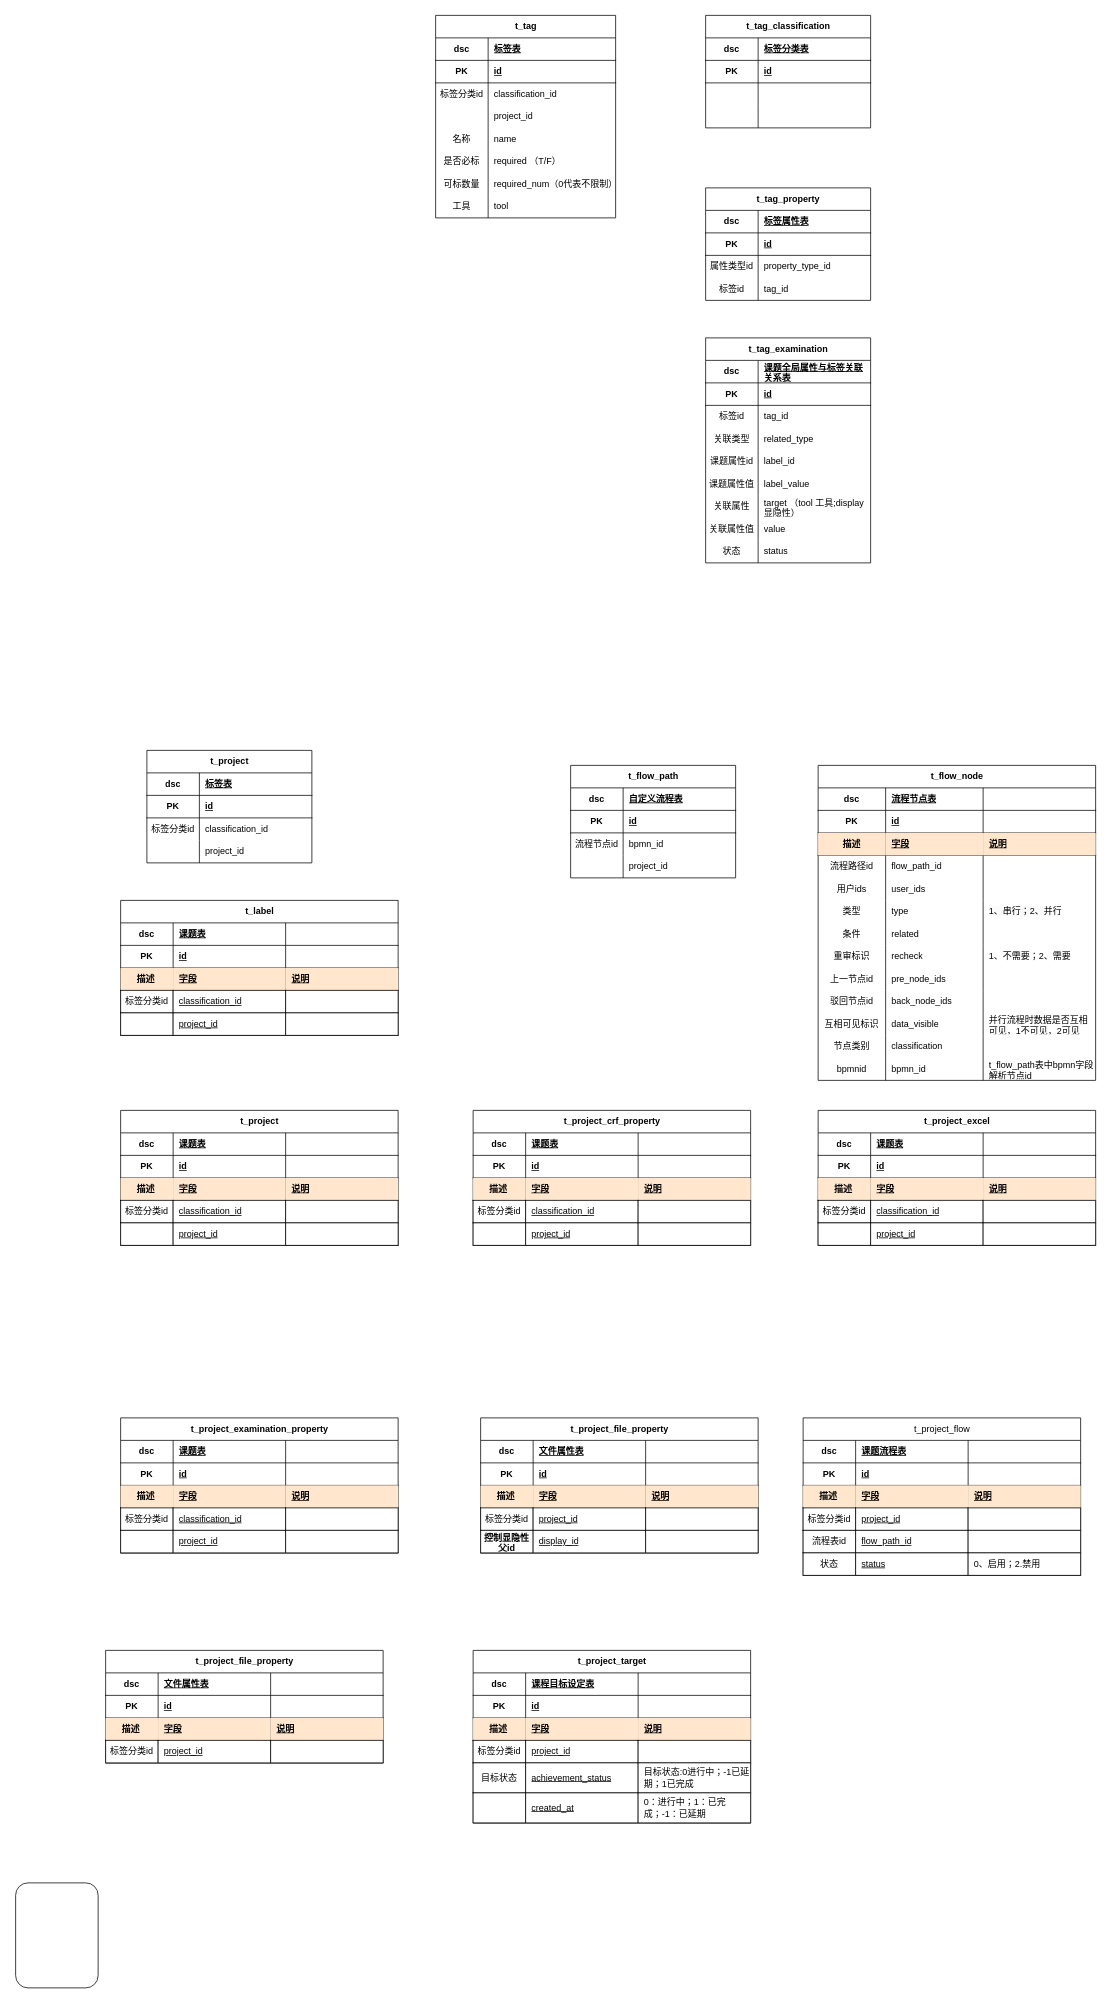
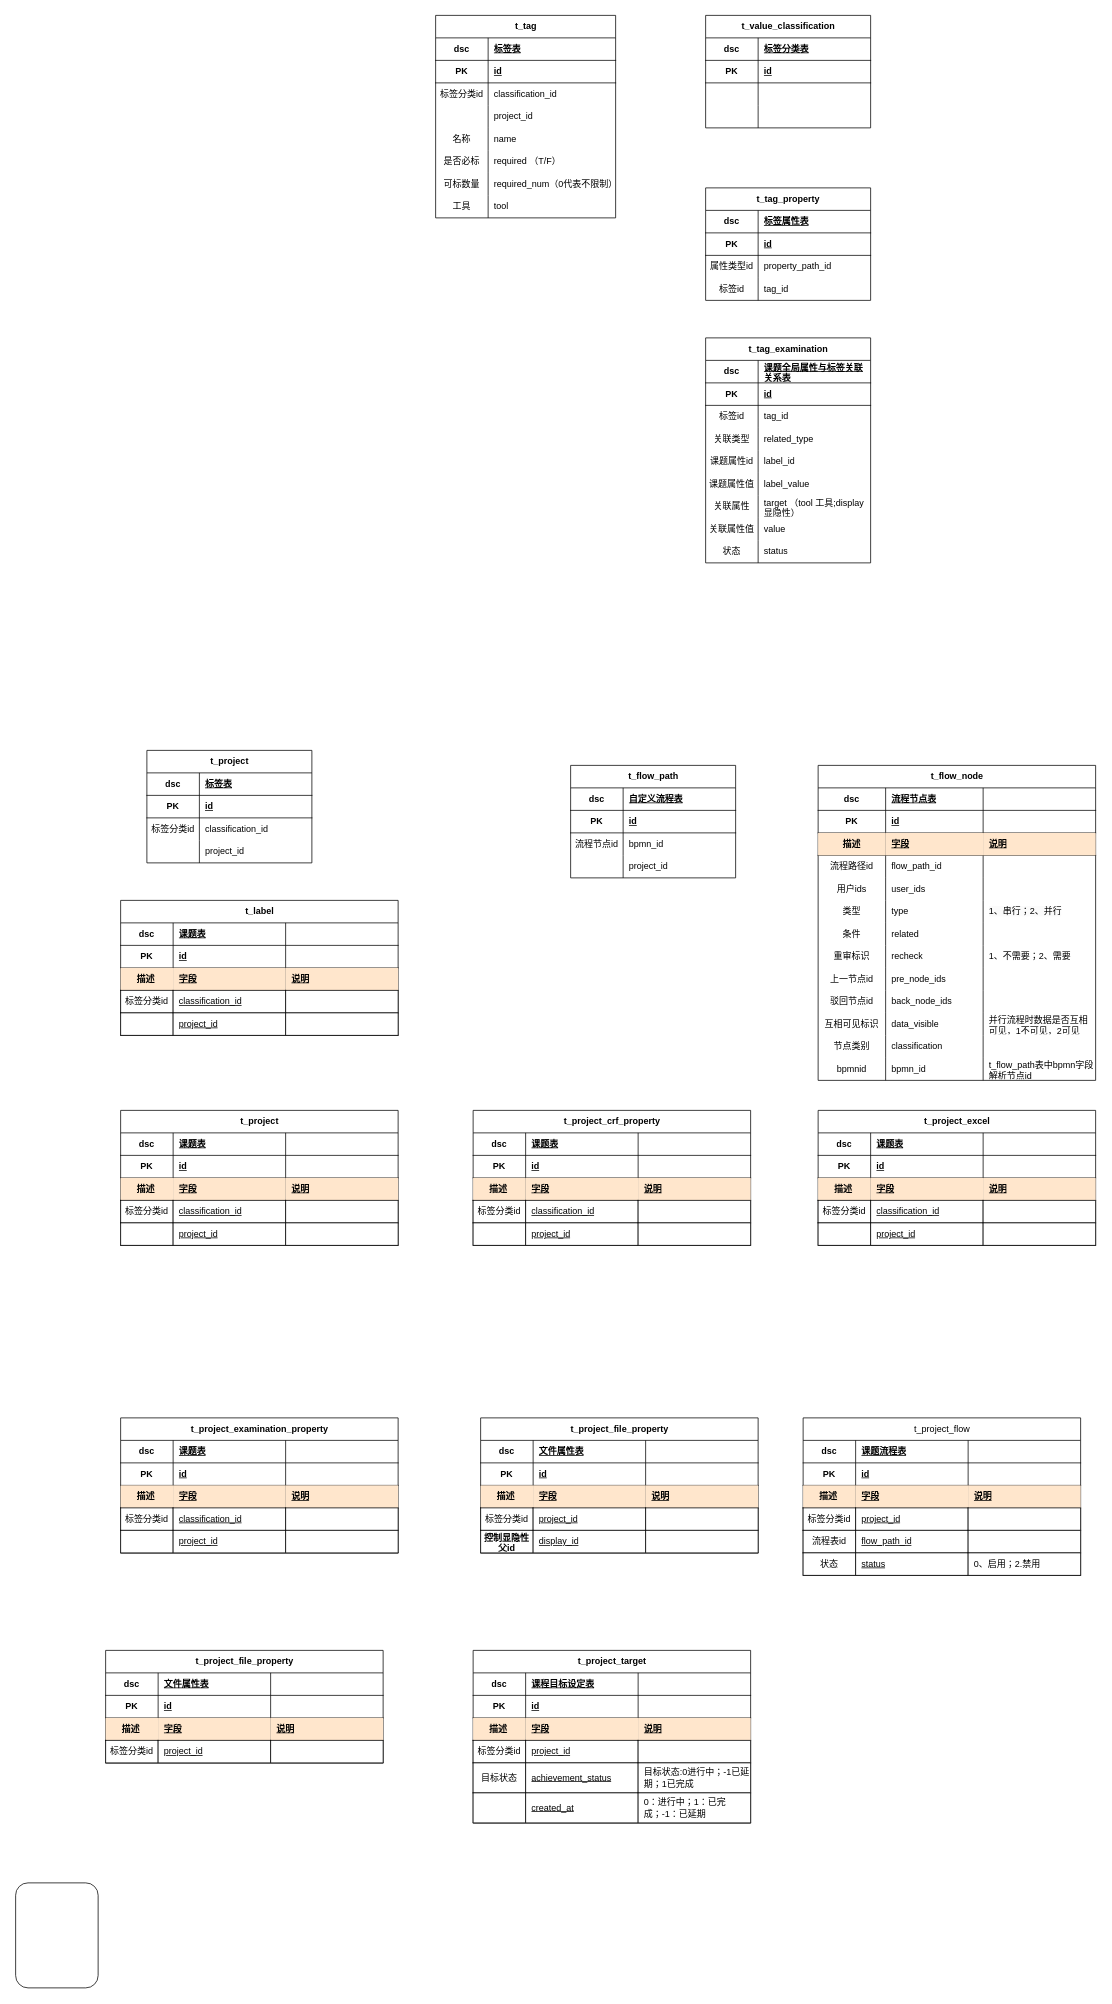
node "t_tag_classification": label "t_tag_classification" -> "t_value_classification"
node "property_type_id": label "property_type_id" -> "property_path_id"
